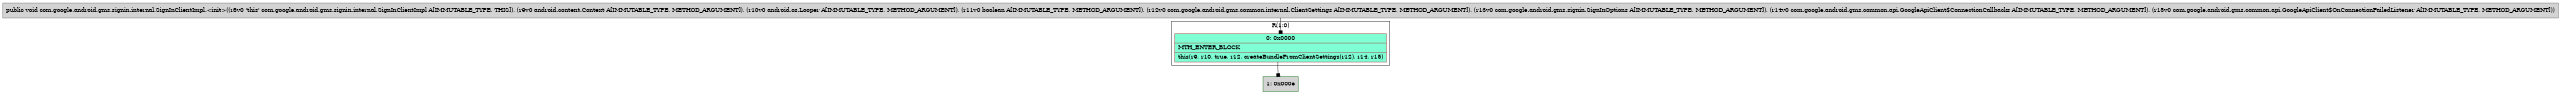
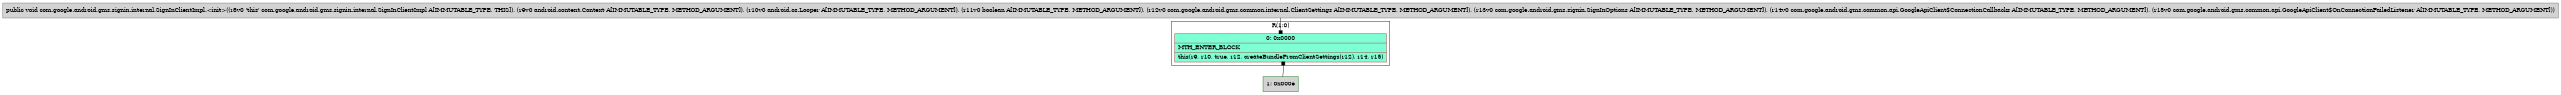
edge "0: 0x0000" -> "1: 0x000e": reversed
